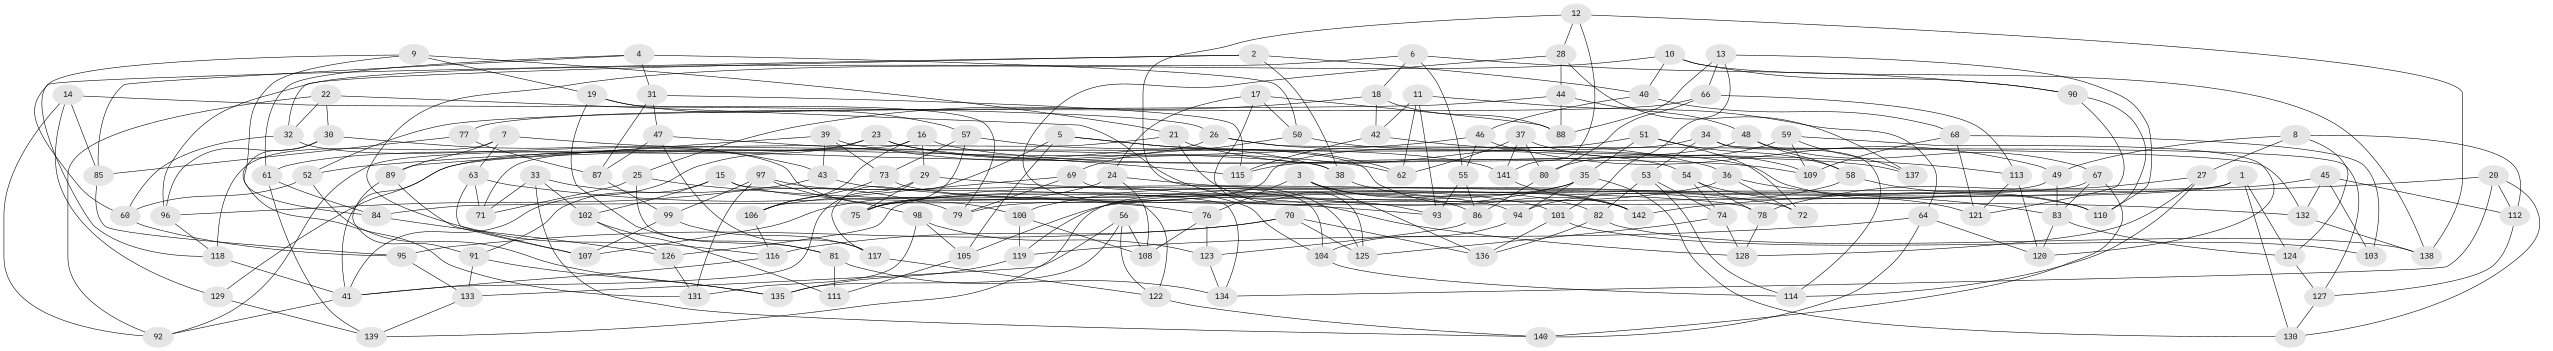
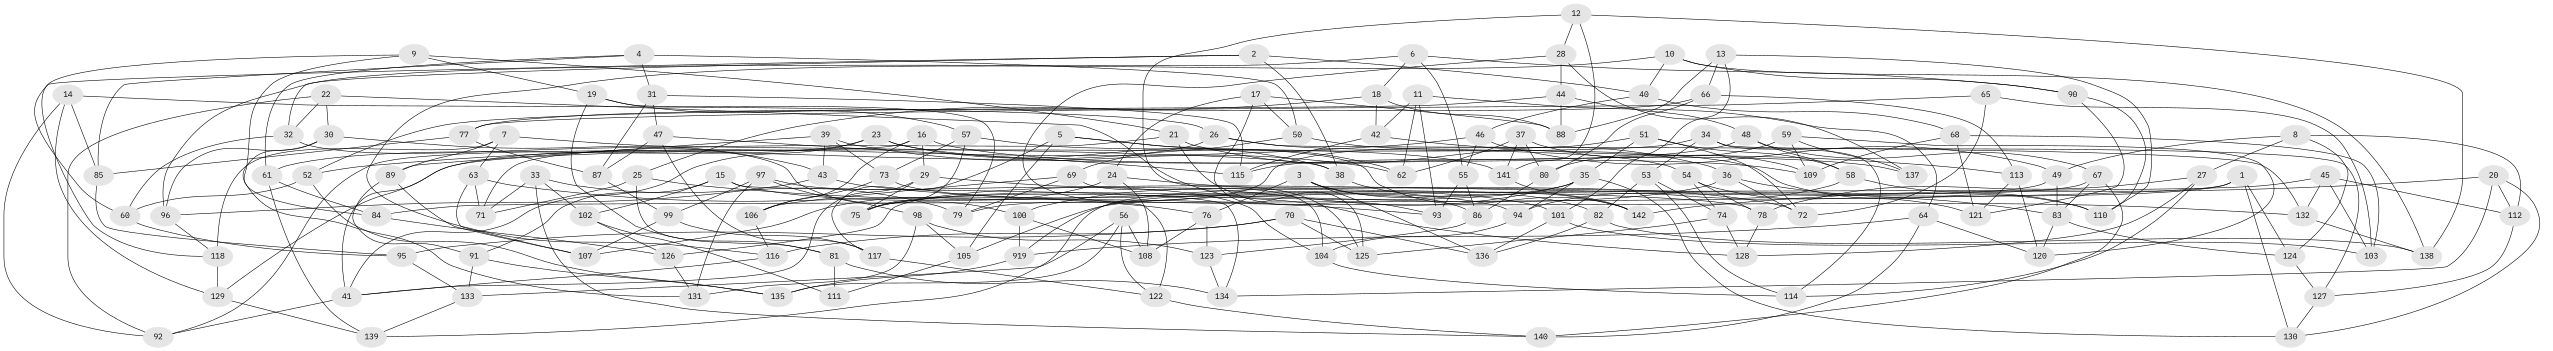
node "65": added
node "119": label "119" -> "919"
edge "118" -- "41": now "118" -- "129"
